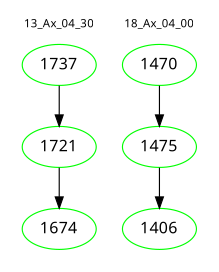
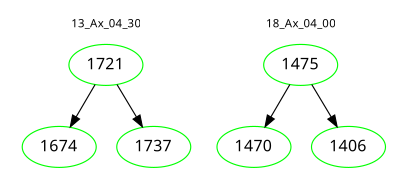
edge "1737" -> "1721": reversed
edge "1470" -> "1475": reversed
